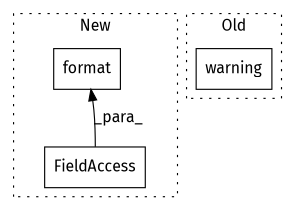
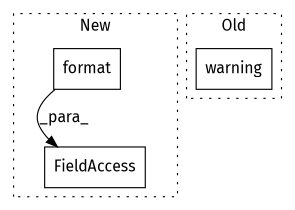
edge "FieldAccess" -> "format": reversed
